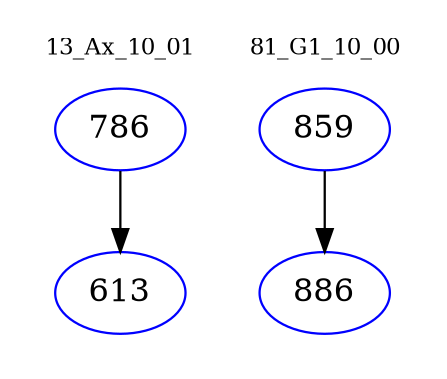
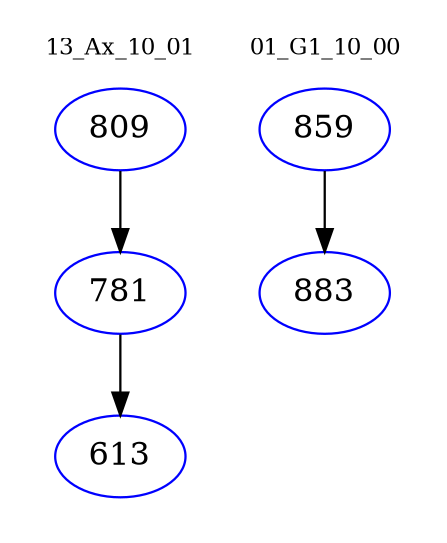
cluster "81_G1_10_00": label "81_G1_10_00" -> "01_G1_10_00"
node "786": label "786" -> "781"
node "809": added
node "886": label "886" -> "883"
